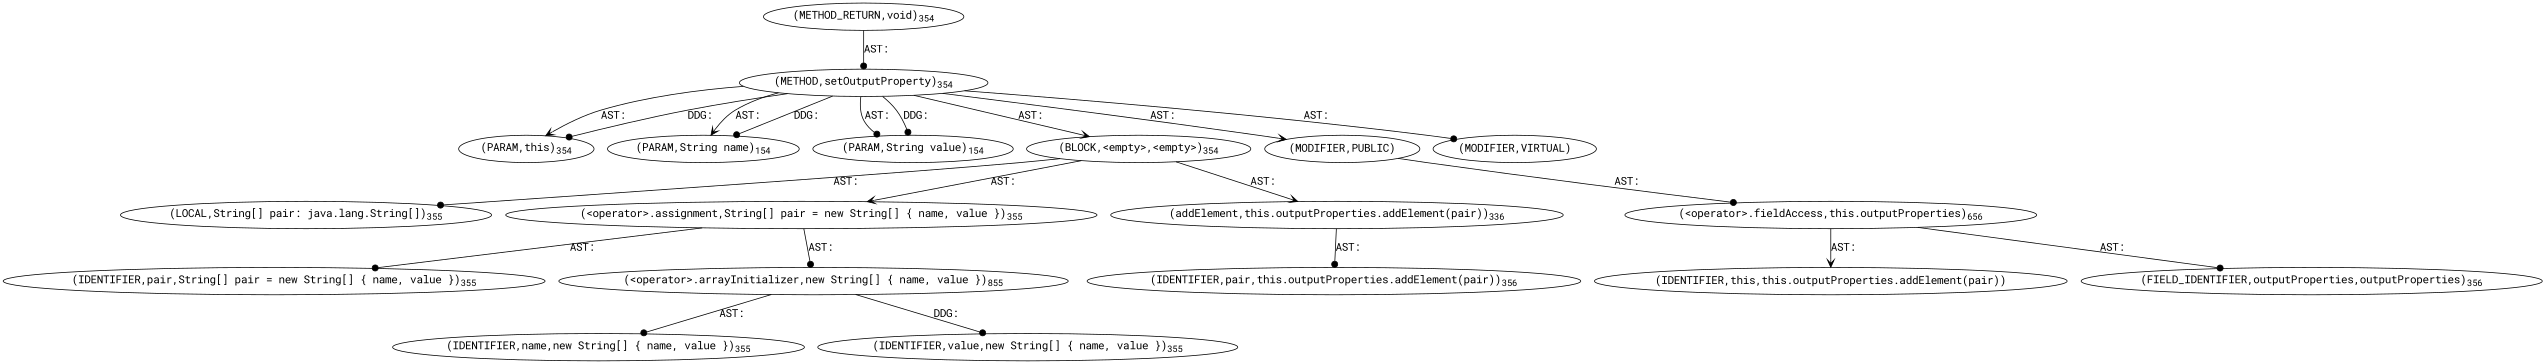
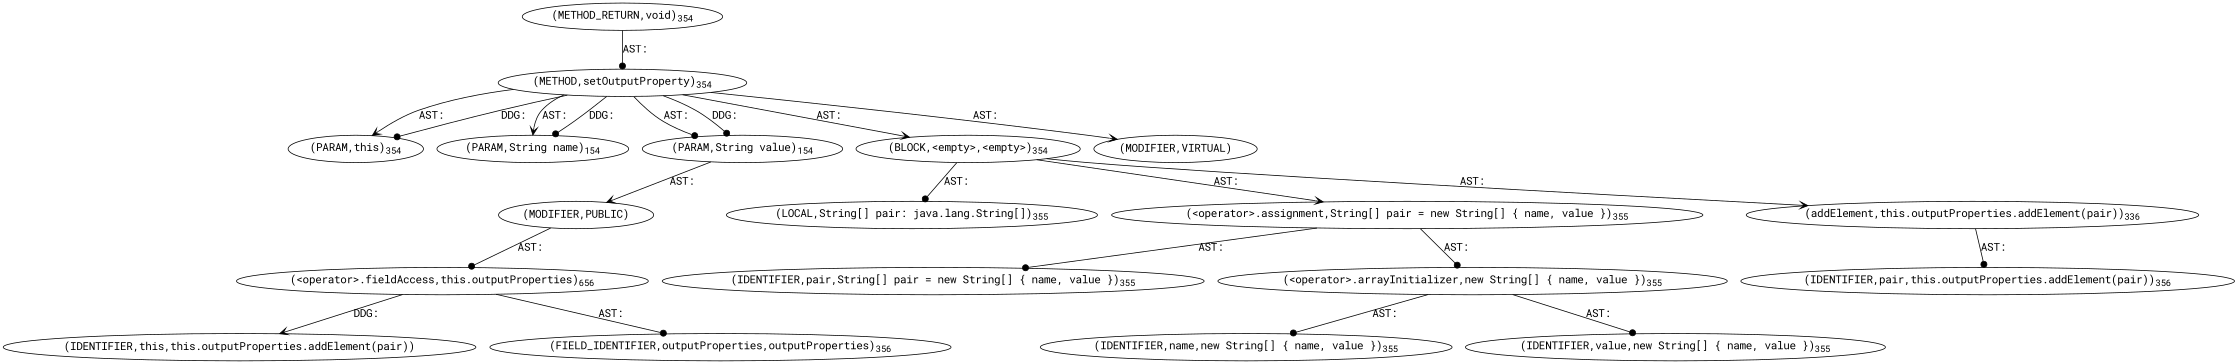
edge "(METHOD,setOutputProperty)" -> "(MODIFIER,VIRTUAL)": arrowhead dot -> vee
edge "(METHOD,setOutputProperty)" -> "(MODIFIER,PUBLIC)": now "(PARAM,String value)" -> "(MODIFIER,PUBLIC)"
edge "(<operator>.fieldAccess,this.outputProperties)" -> "(IDENTIFIER,this,this.outputProperties.addElement(pair))": label "AST: " -> "DDG: "
node "(<operator>.arrayInitializer,new String[] { name, value })": text "855" -> "355"
edge "(<operator>.arrayInitializer,new String[] { name, value })" -> "(IDENTIFIER,value,new String[] { name, value })": label "DDG: " -> "AST: "
